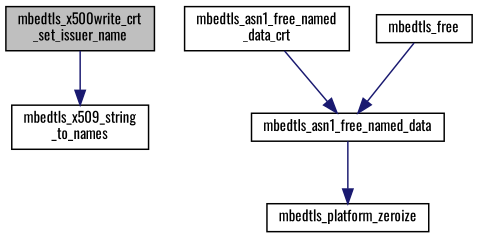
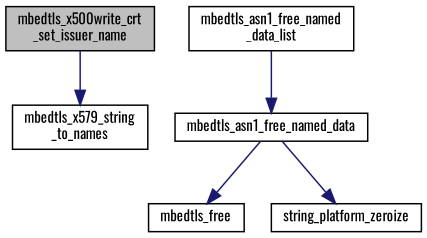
node "mbedtls_asn1_free_named _data_crt": label "mbedtls_asn1_free_named _data_crt" -> "mbedtls_asn1_free_named _data_list"
edge "mbedtls_free" -> "mbedtls_asn1_free_named_data": reversed
node "mbedtls_x509_string _to_names": label "mbedtls_x509_string _to_names" -> "mbedtls_x579_string _to_names"
node "mbedtls_platform_zeroize": label "mbedtls_platform_zeroize" -> "string_platform_zeroize"
